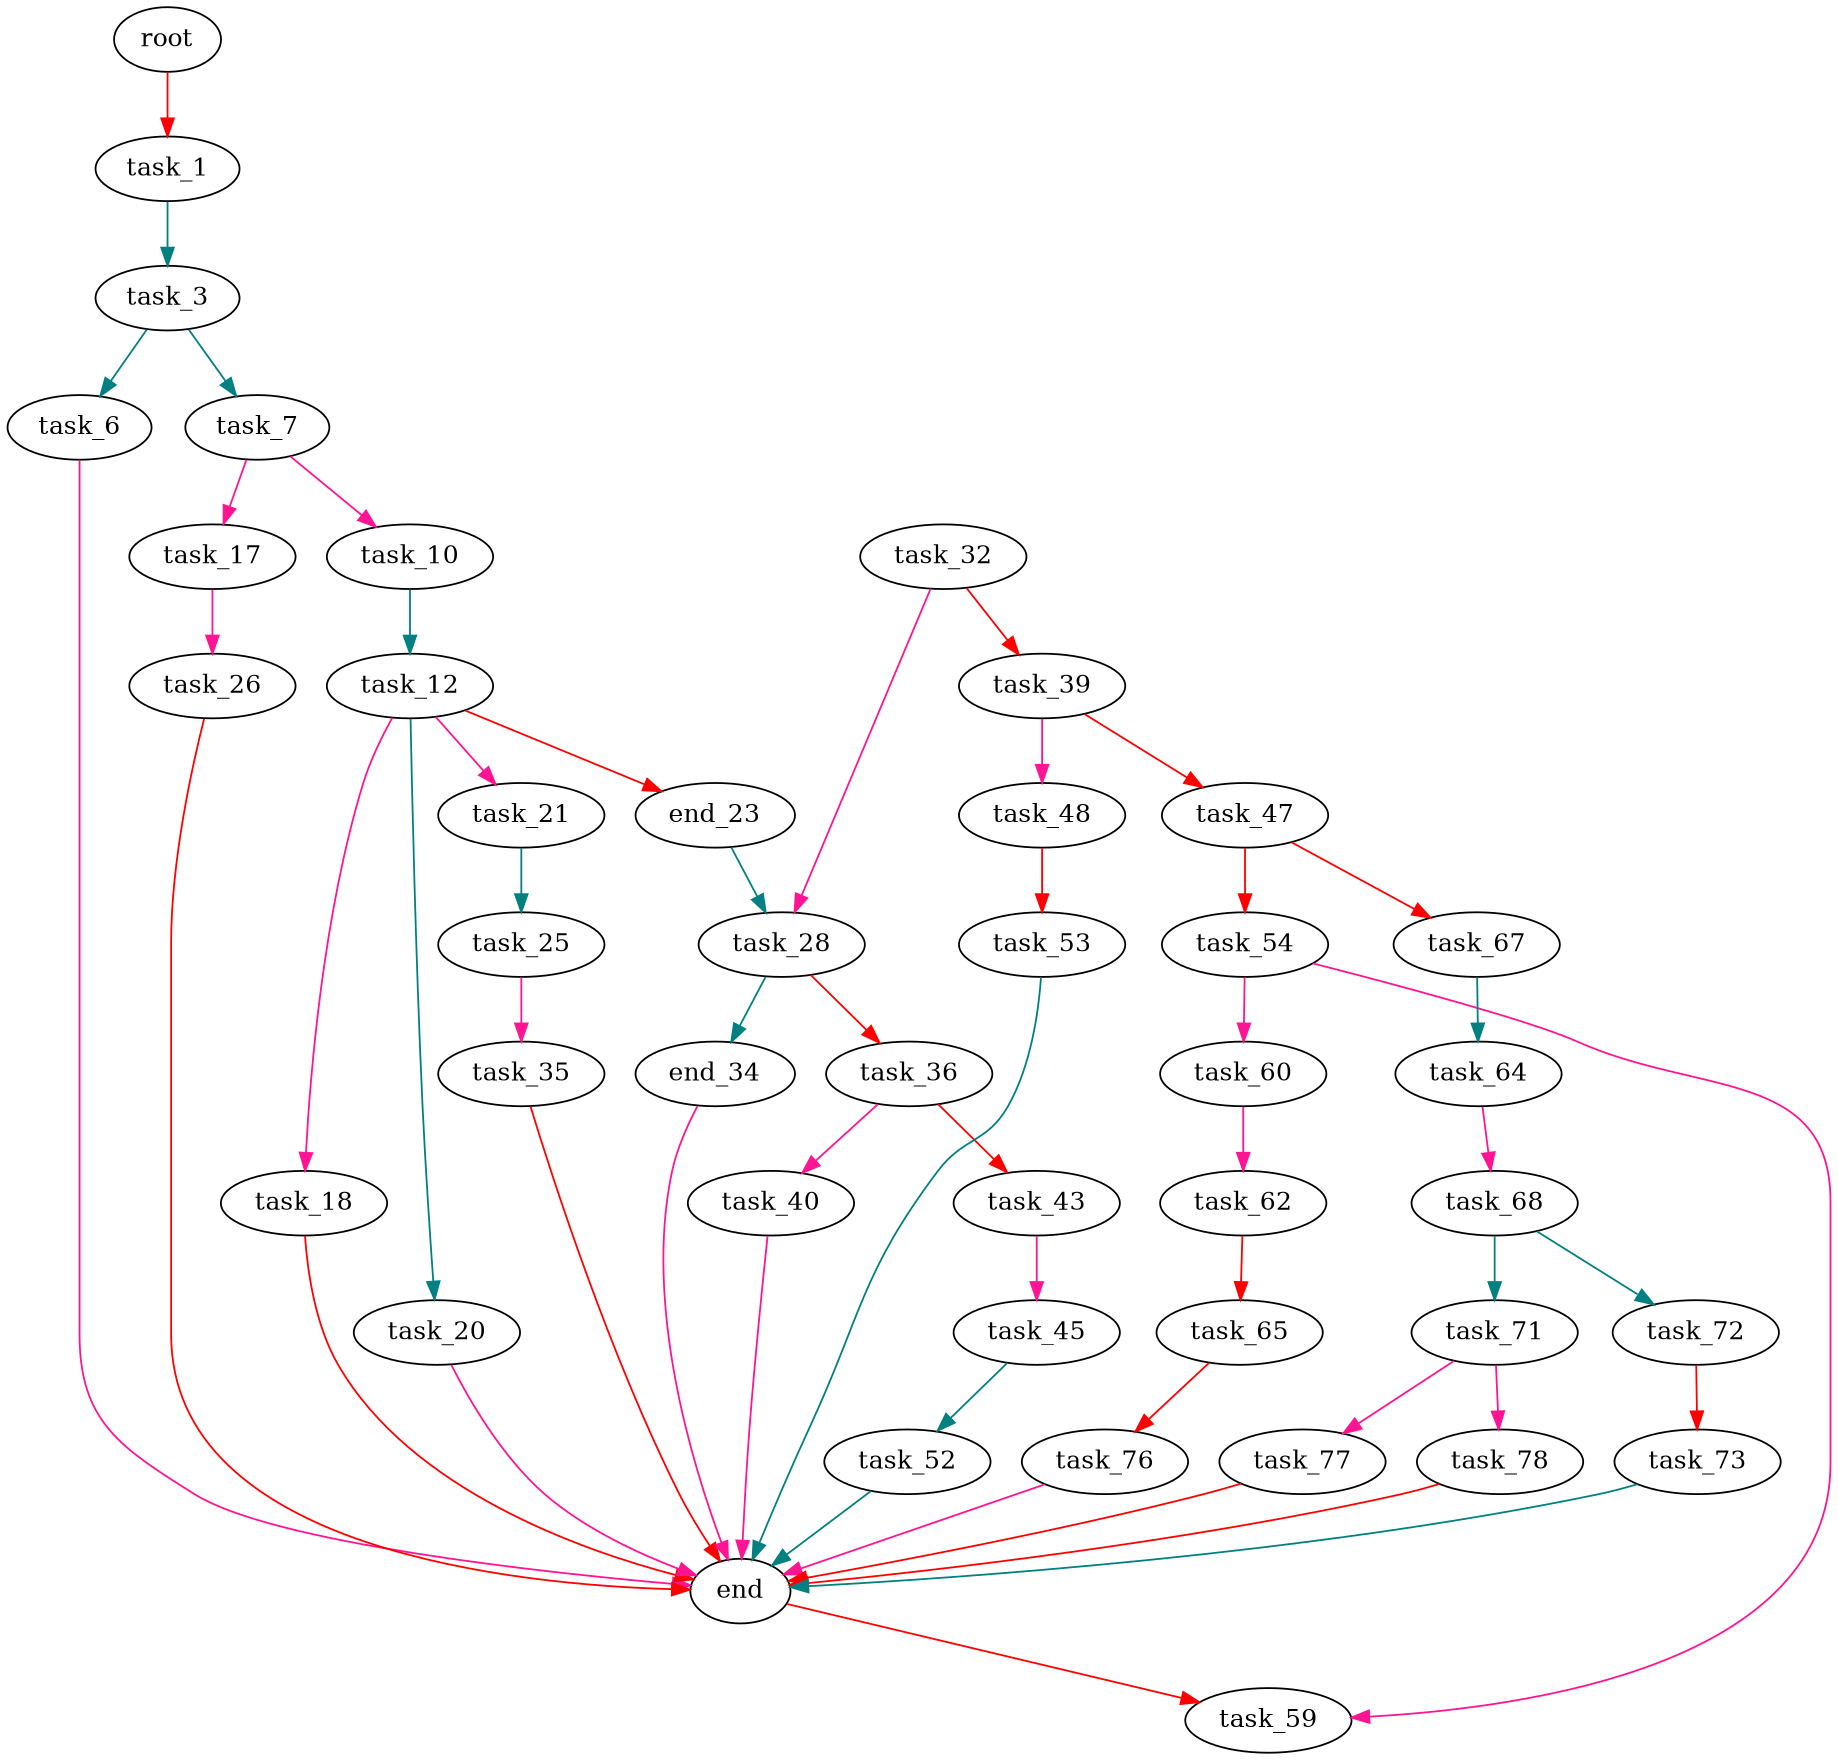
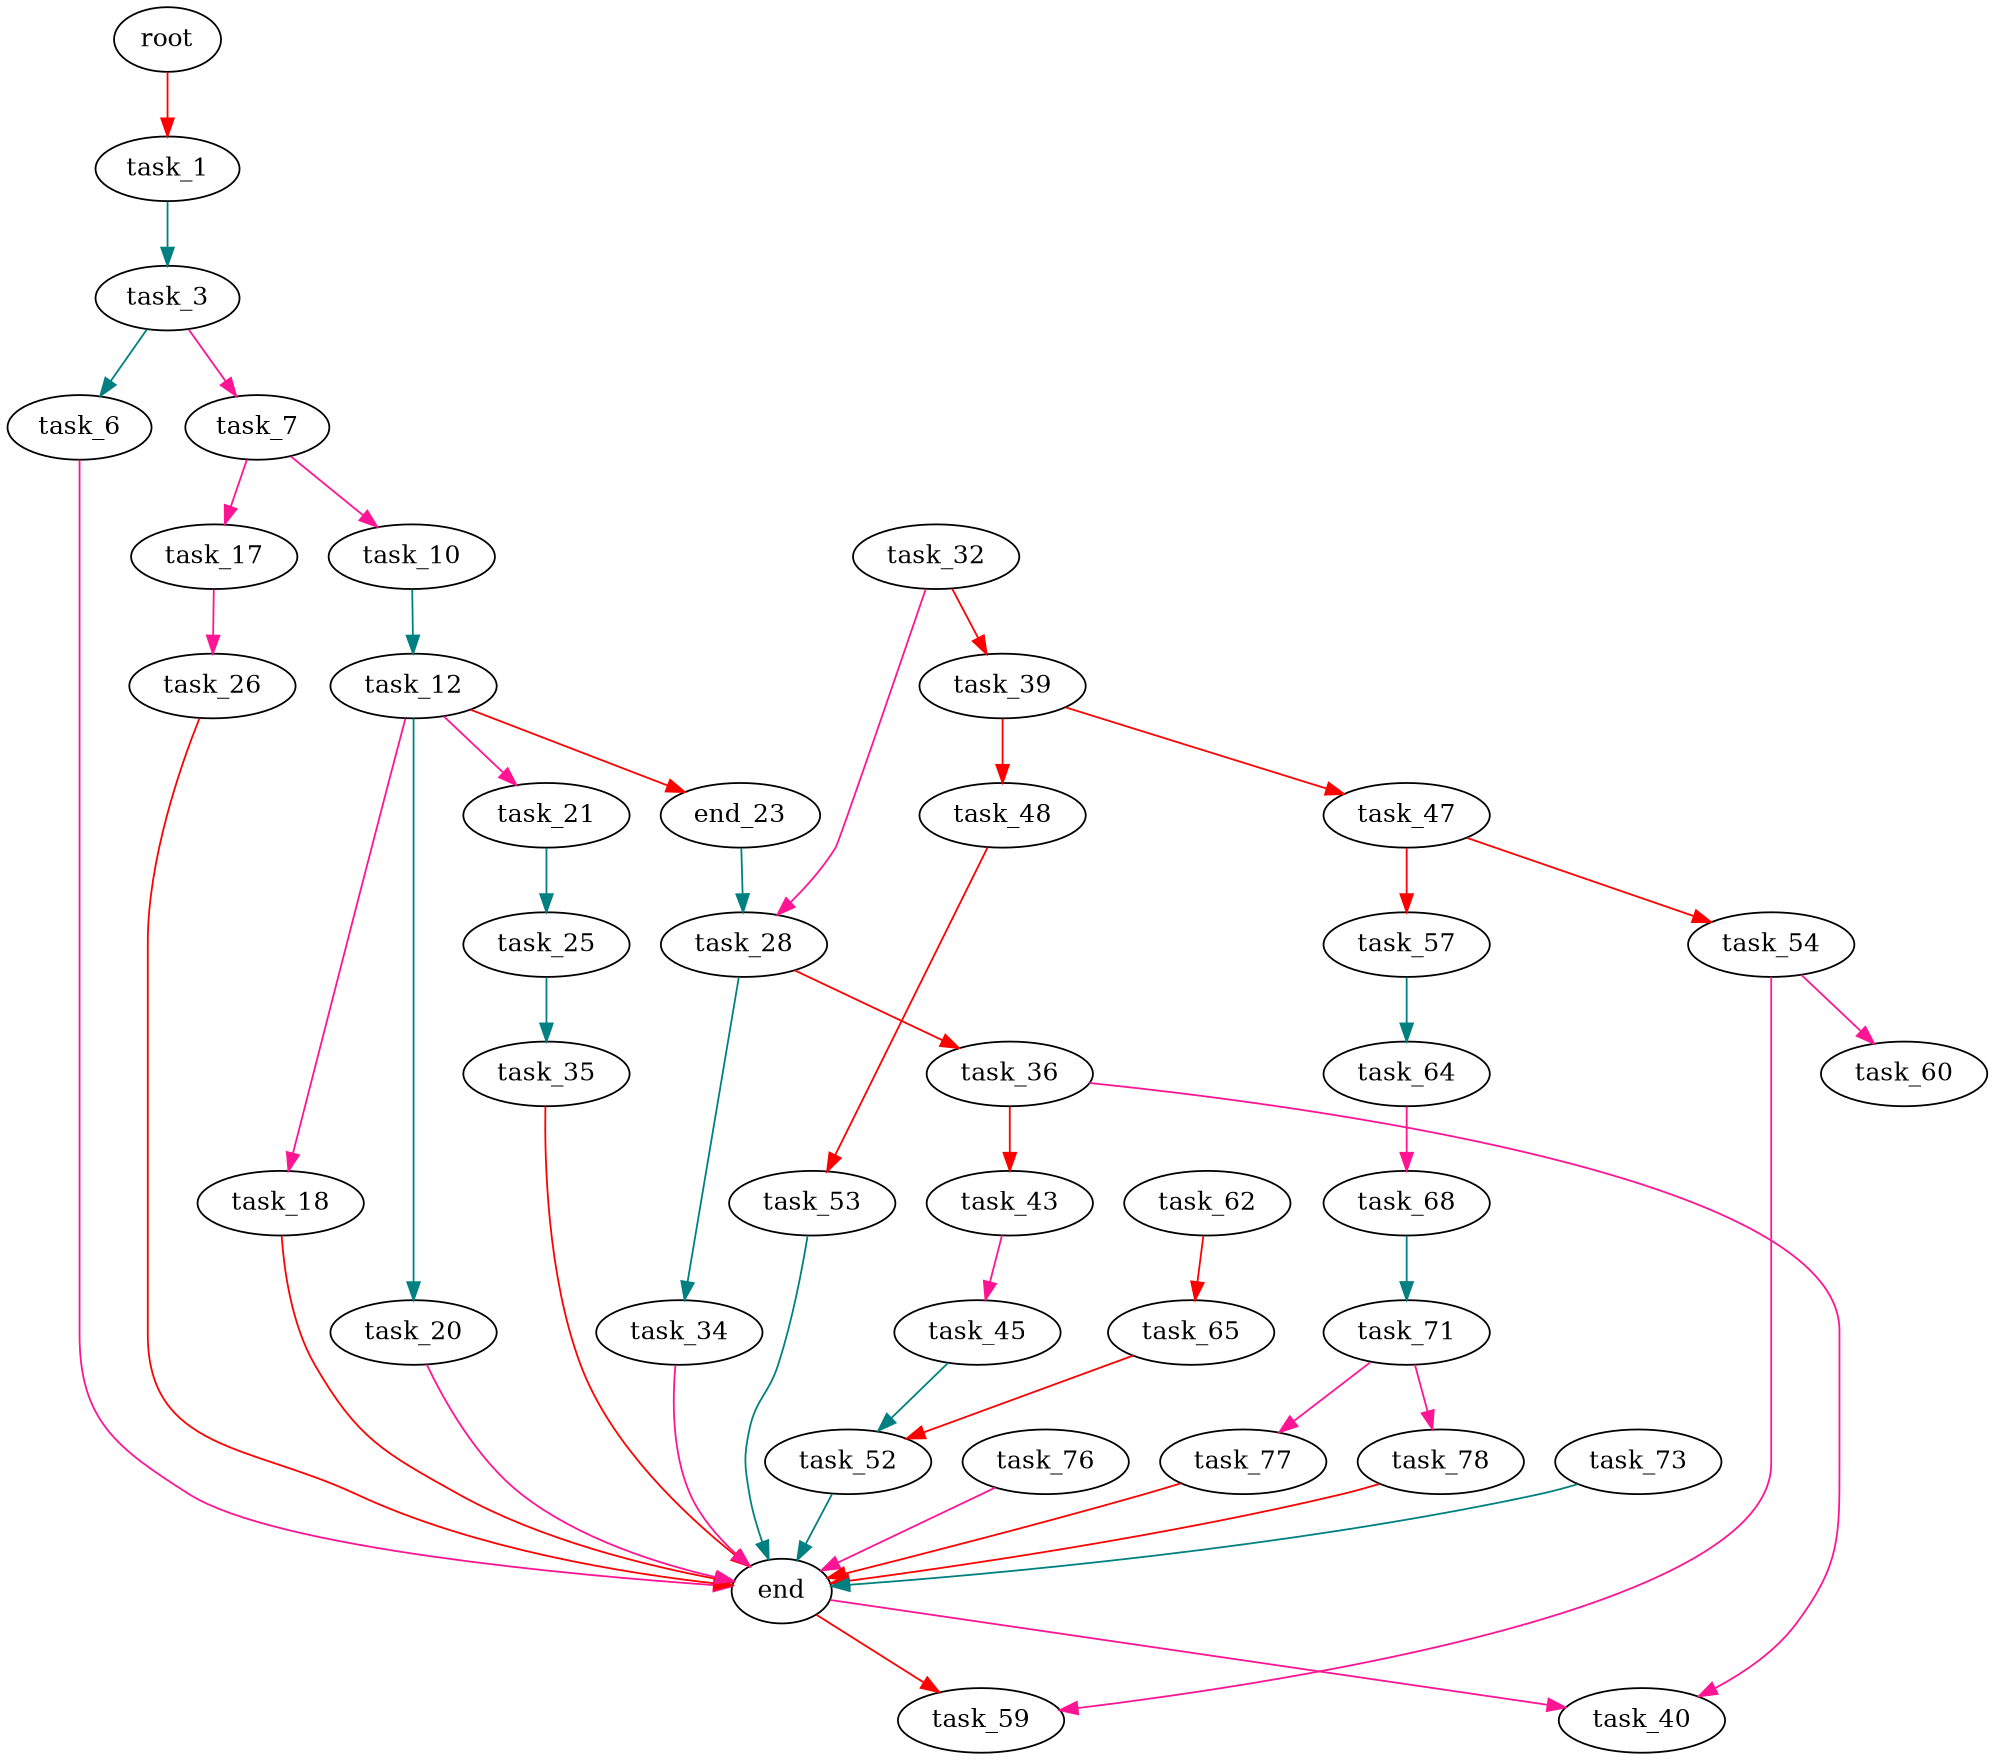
edge "task_3" -> "task_7": color teal -> deeppink
edge "task_39" -> "task_48": color deeppink -> red
node "task_67": label "task_67" -> "task_57"
edge "task_25" -> "task_35": color deeppink -> teal
node "end_34": label "end_34" -> "task_34"
edge "task_60" -> "task_62": removed
node "task_72": removed
edge "task_40" -> "end": reversed
edge "task_65" -> "task_76": now "task_65" -> "task_52"
